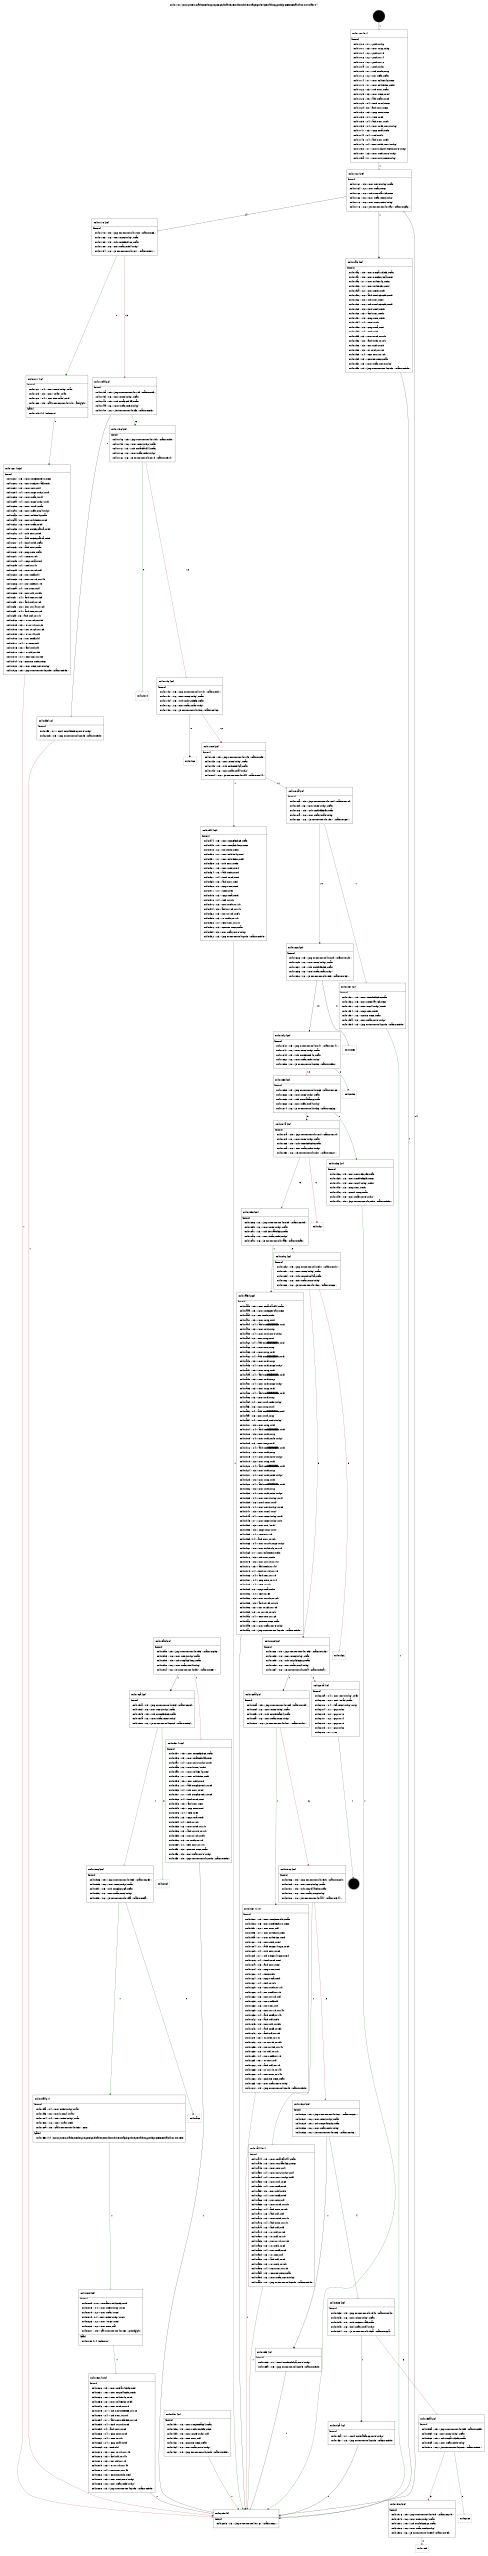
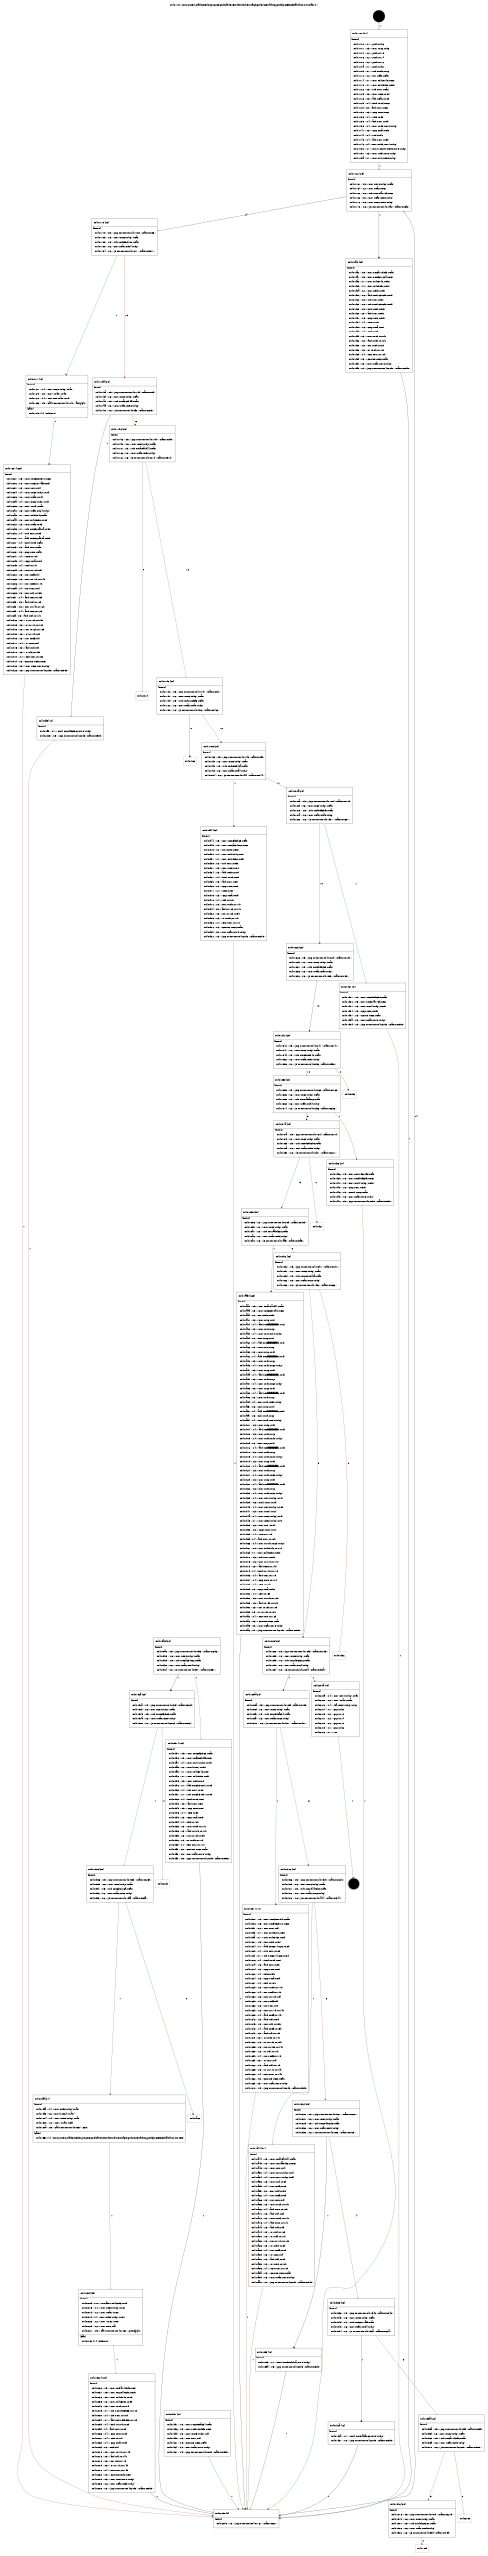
node "0x401ee3": removed
